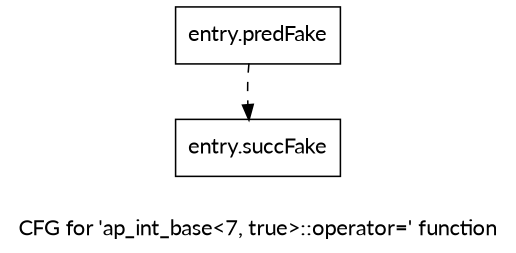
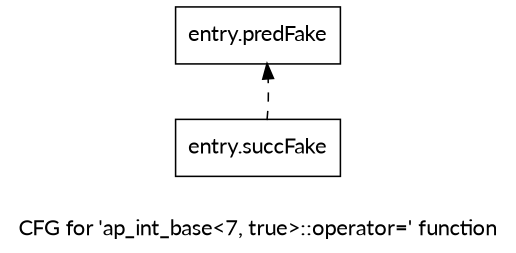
edge "entry.predFake" -> "entry.succFake": reversed
